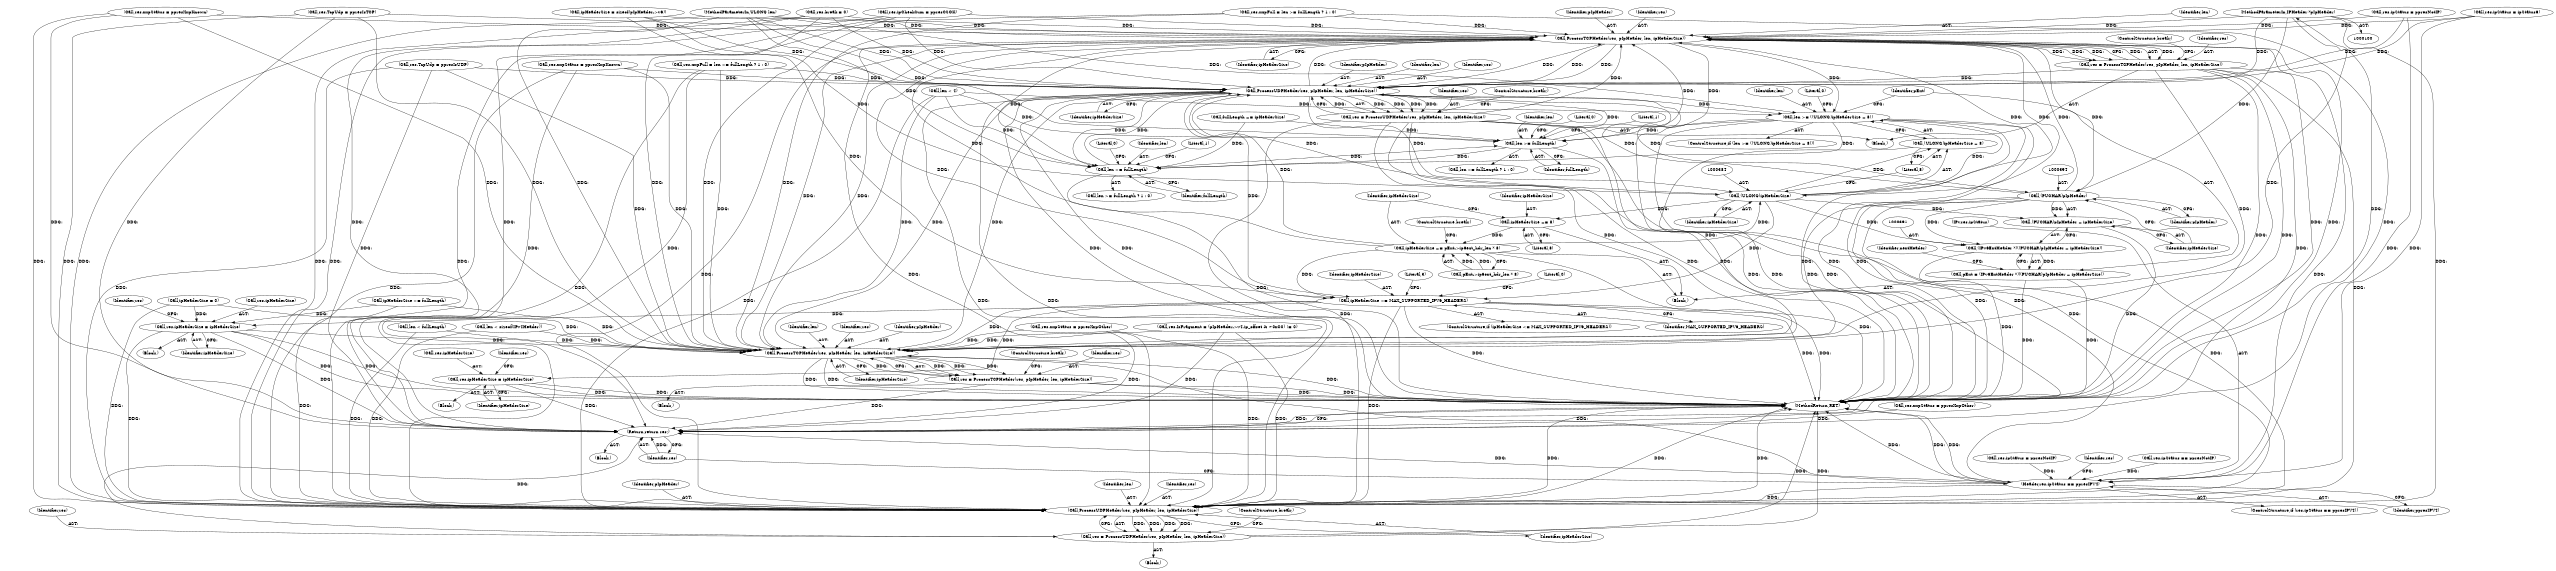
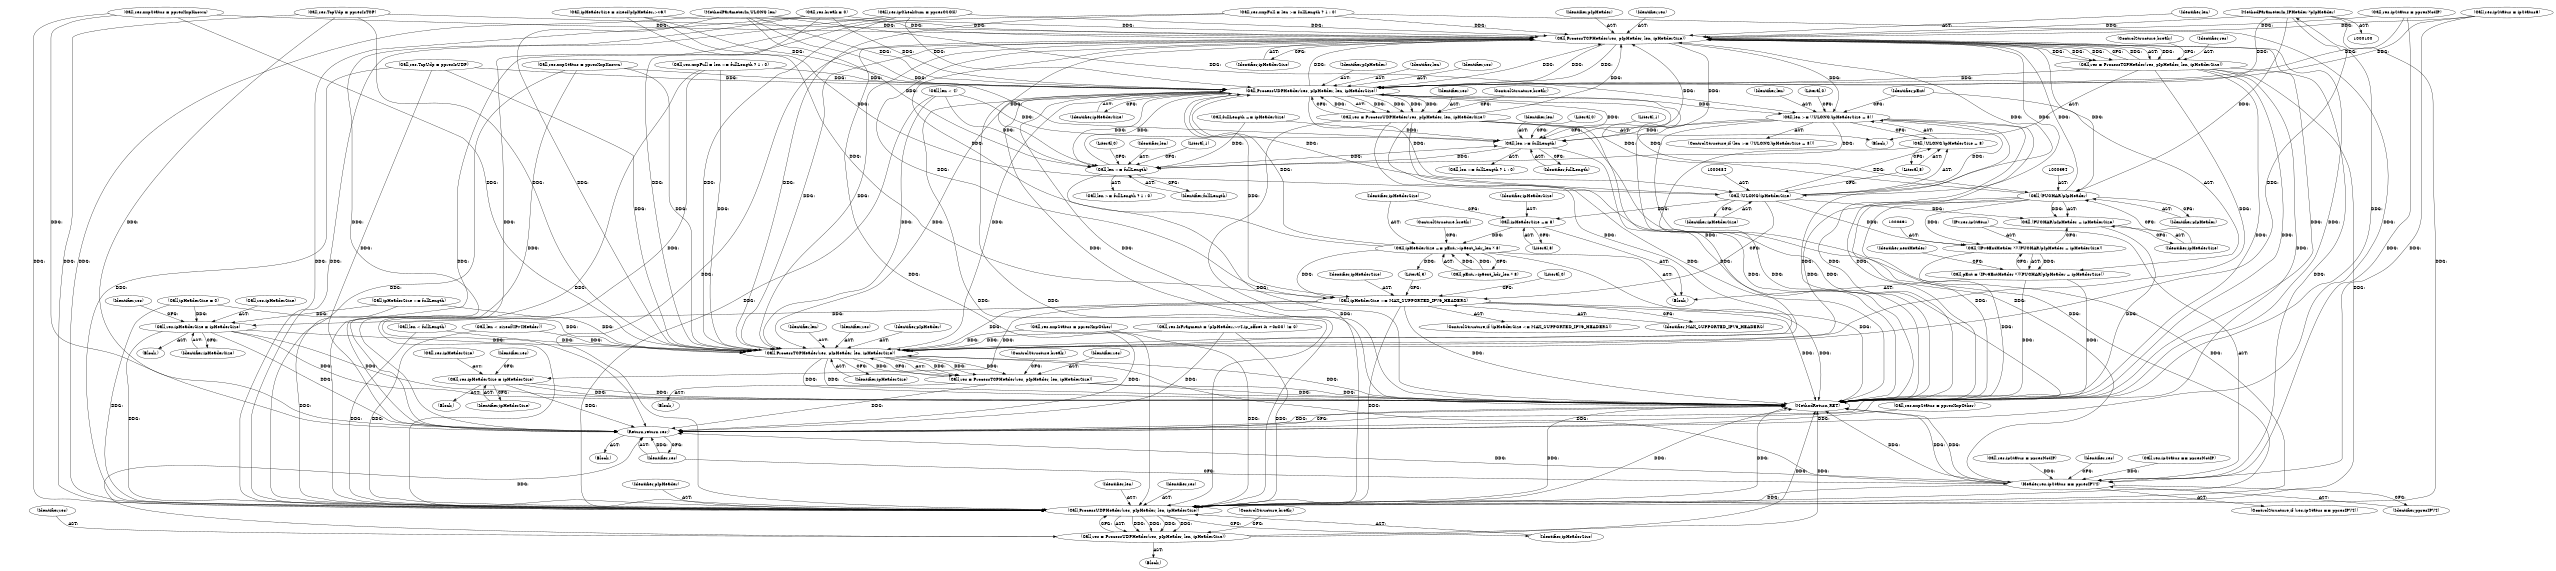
edge "(Call,len < 4)" -> "(Call,len >= ((ULONG)ipHeaderSize + 8))": removed, label "DDG:"
edge "(Call,(PUCHAR)pIpHeader + ipHeaderSize)" -> "(Call,(IPv6ExtHeader *)((PUCHAR)pIpHeader + ipHeaderSize))": now "(IPv,res.ipStatus)" -> "(Call,(IPv6ExtHeader *)((PUCHAR)pIpHeader + ipHeaderSize))"
edge "(Call,ipHeaderSize += pExt->ip6ext_hdr_len * 8)" -> "(Call,(ULONG)ipHeaderSize)": now "(Call,ipHeaderSize += pExt->ip6ext_hdr_len * 8)" -> "(Literal,3)"
edge "(Call,(ULONG)ipHeaderSize)" -> "(Call,ipHeaderSize <= MAX_SUPPORTED_IPV6_HEADERS)": label "DDG: " -> "CFG: "
